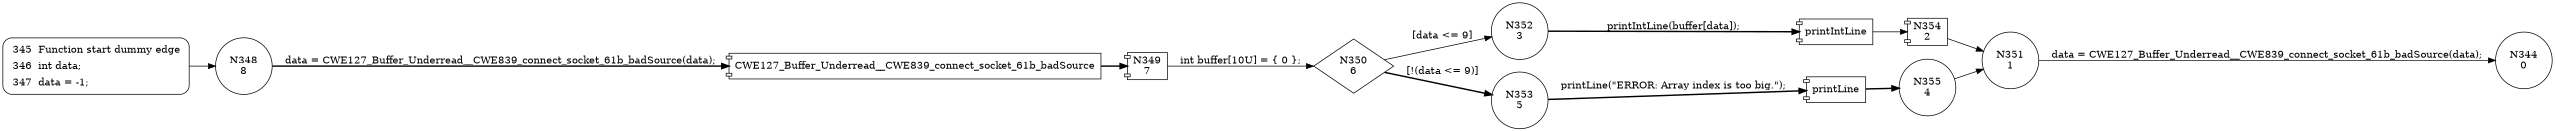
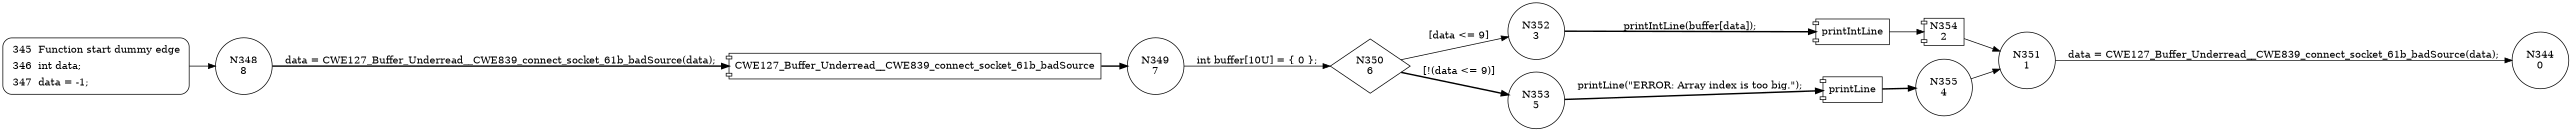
node "N349 7": shape component -> circle
